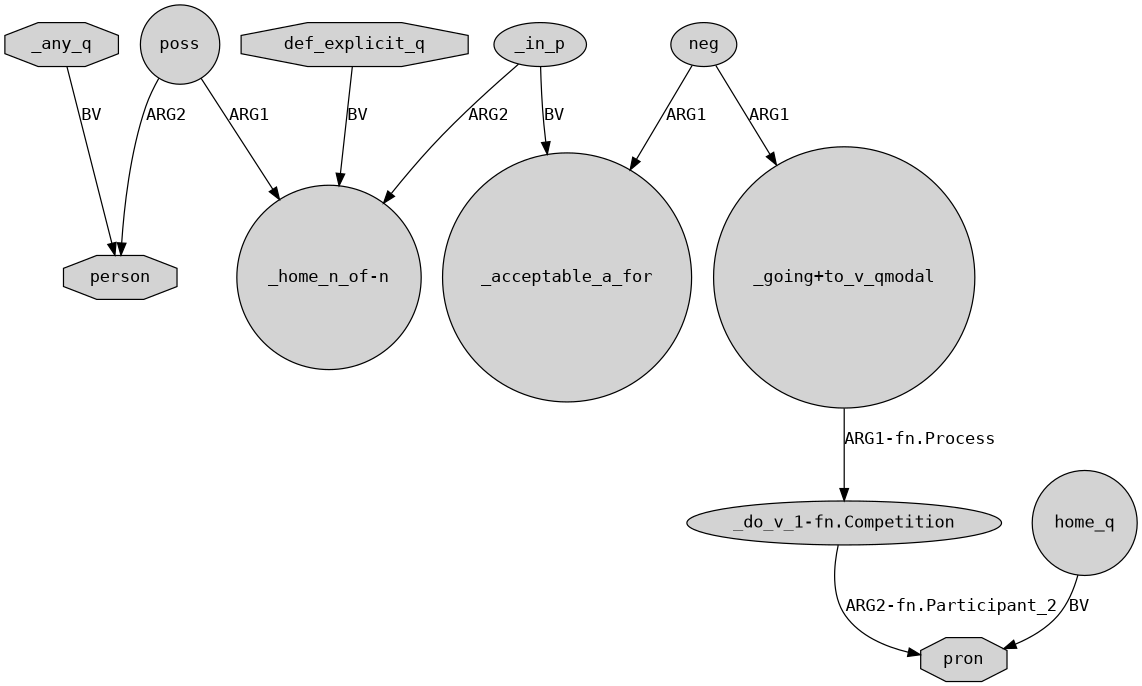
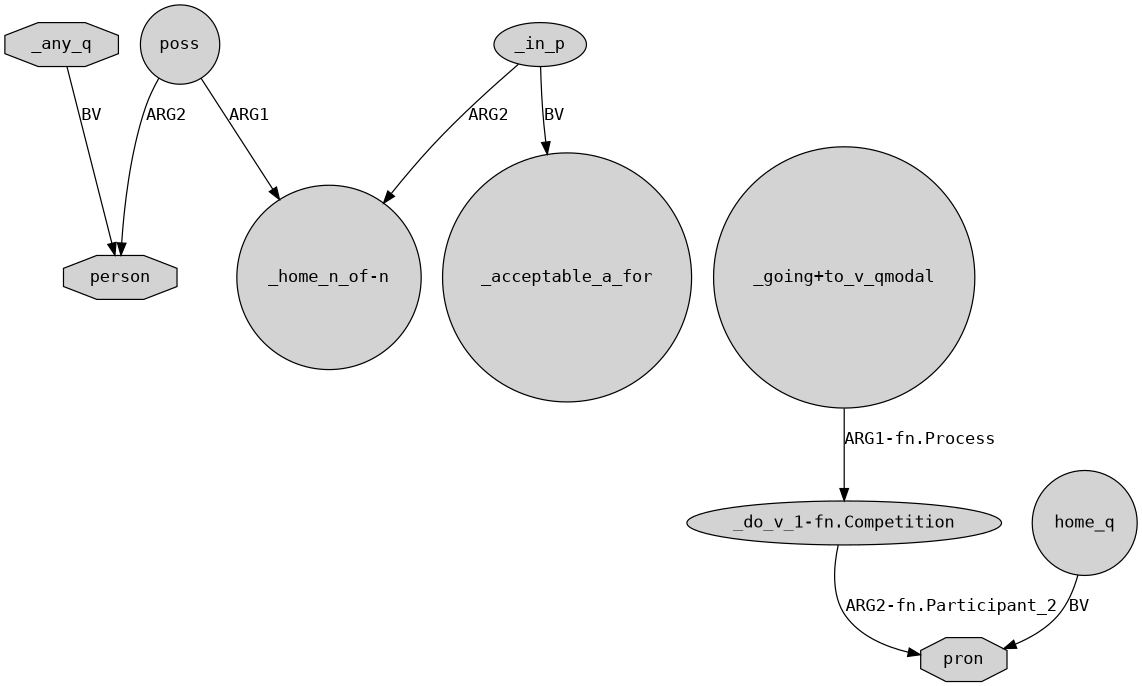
node "def_explicit_q": removed
node "neg": removed
